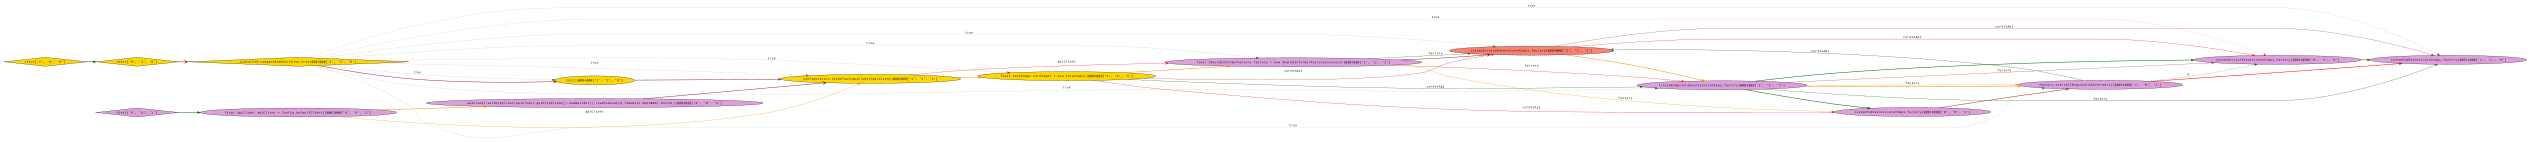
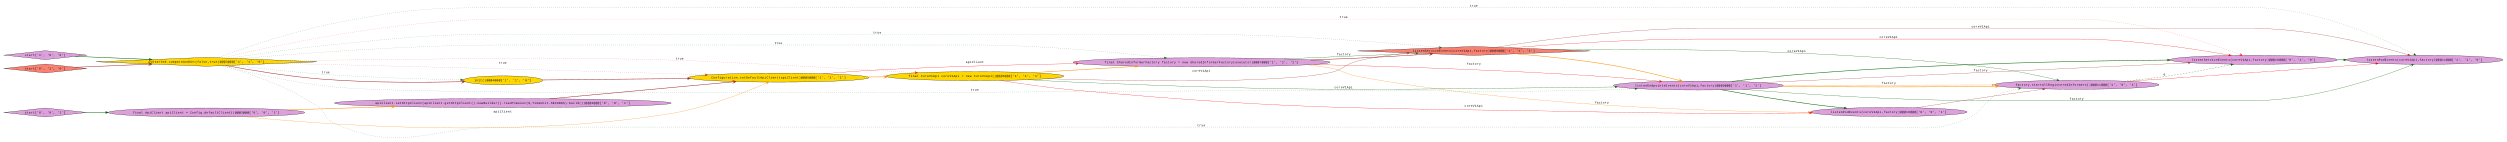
node "listenServiceEvents(coreV1Api,factory)@@@8@@@['1', '1', '1']": shape ellipse -> diamond
edge "factory.startAllRegisteredInformers()@@@11@@@['1', '0', '1']" -> "listenServiceEvents(coreV1Api,factory)@@@8@@@['1', '1', '1']": reversed
node "start['1', '0', '0']": fillcolor gold -> plum
edge "start['1', '0', '0']" -> "start['0', '1', '0']": now "start['1', '0', '0']" -> "isStarted.compareAndSet(false,true)@@@3@@@['1', '1', '0']"
node "start['0', '1', '0']": fillcolor gold -> salmon
edge "factory.startAllRegisteredInformers()@@@11@@@['1', '0', '1']" -> "listenPodEvents(coreV1Api,factory)@@@11@@@['1', '1', '0']": style bold -> solid
edge "listenPodEvents(coreV1Api,factory)@@@10@@@['0', '0', '1']" -> "factory.startAllRegisteredInformers()@@@11@@@['1', '0', '1']": style bold -> solid
